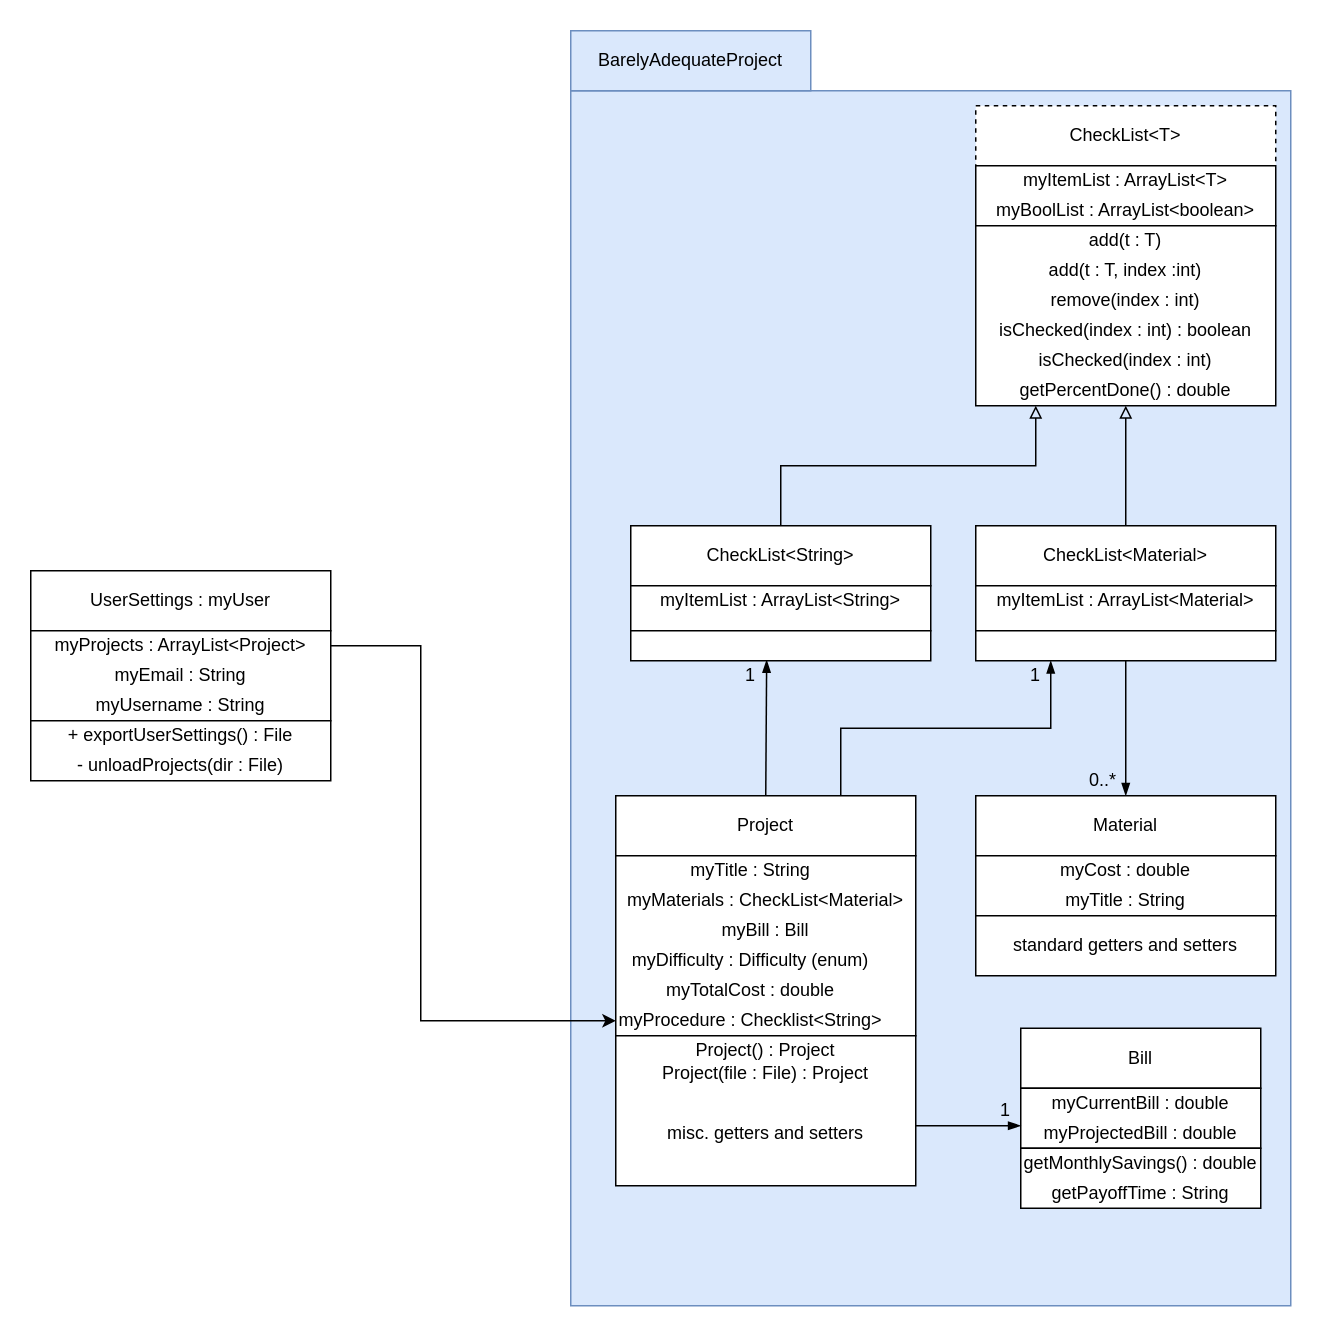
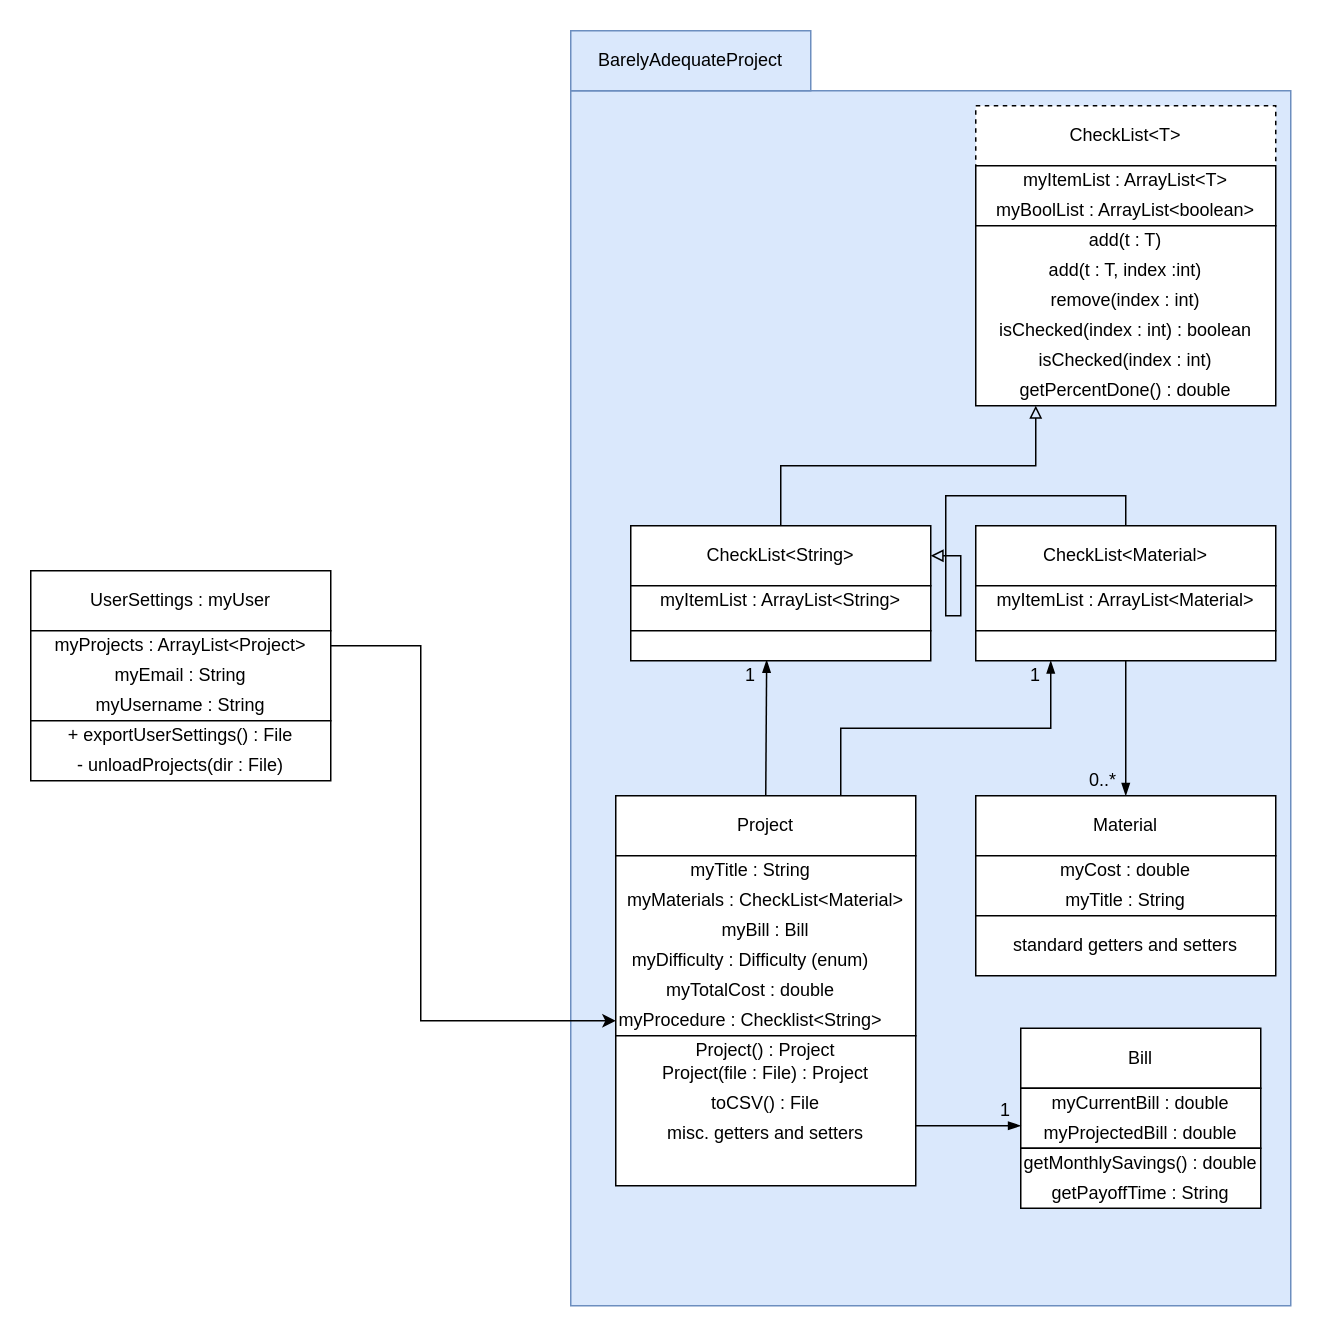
edge "CheckList<Material>" -> "getPercentDone() : double": now "CheckList<Material>" -> "CheckList<String>"
node "toCSV() : File": added
